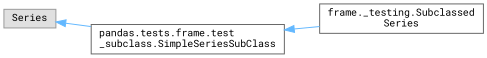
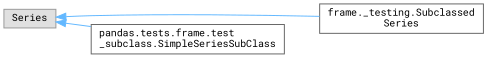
edge "frame._testing.Subclassed Series" -> "pandas.tests.frame.test _subclass.SimpleSeriesSubClass": now "frame._testing.Subclassed Series" -> "Series"
